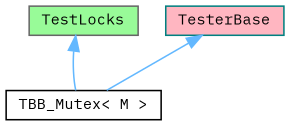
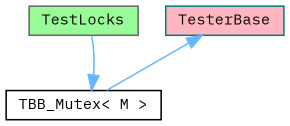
edge "TBB_Mutex< M >" -> "TestLocks": reversed
